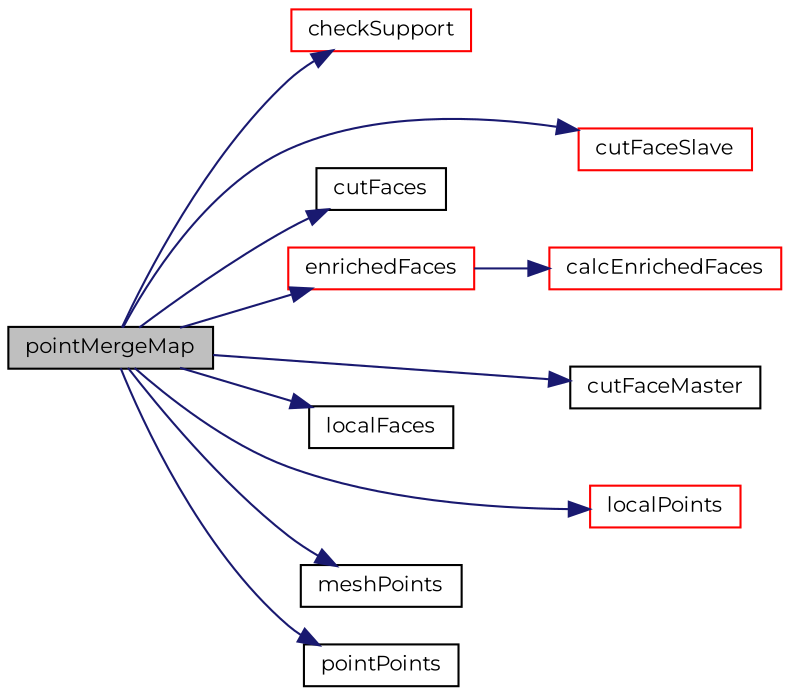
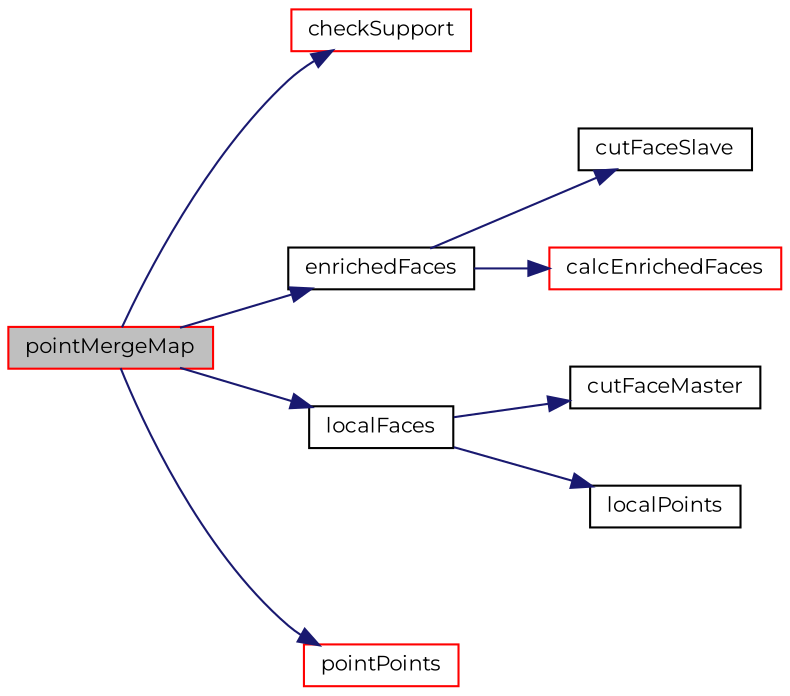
edge "pointMergeMap" -> "cutFaceSlave": now "enrichedFaces" -> "cutFaceSlave"
node "cutFaceSlave": color red -> black
node "cutFaces": removed
node "enrichedFaces": color red -> black
node "pointMergeMap": color black -> red
edge "pointMergeMap" -> "cutFaceMaster": now "localFaces" -> "cutFaceMaster"
edge "pointMergeMap" -> "localPoints": now "localFaces" -> "localPoints"
node "localPoints": color red -> black
node "meshPoints": removed
node "pointPoints": color black -> red
